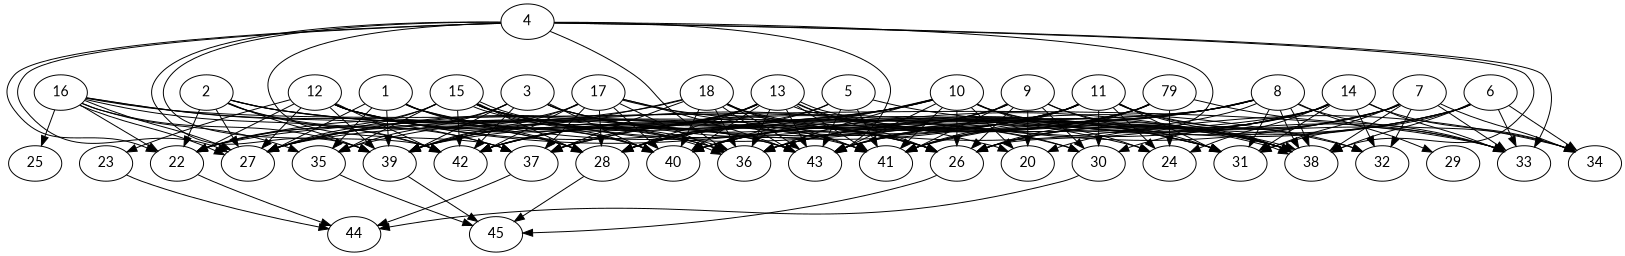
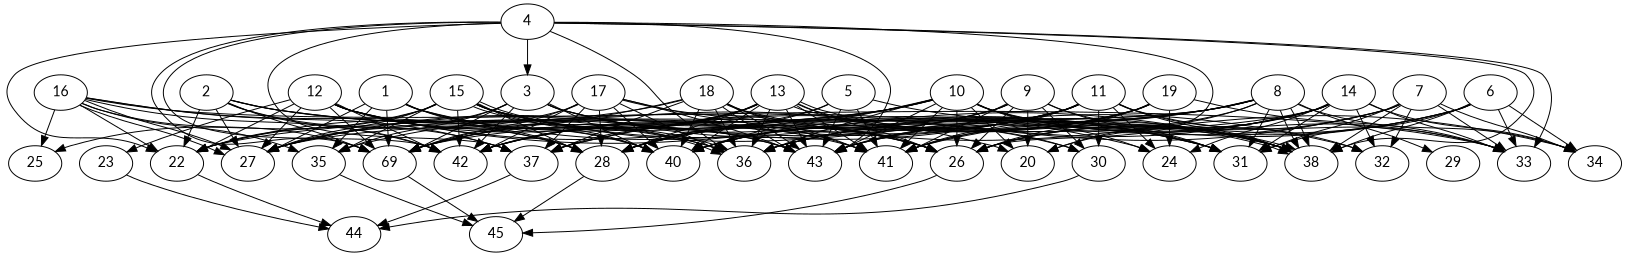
edge "4" -> "27": now "4" -> "3"
node "79": label "79" -> "19"
edge "8" -> "20": added
edge "11" -> "31": now "10" -> "31"
edge "15" -> "25": added
edge "7" -> "30": removed
node "39": label "39" -> "69"
